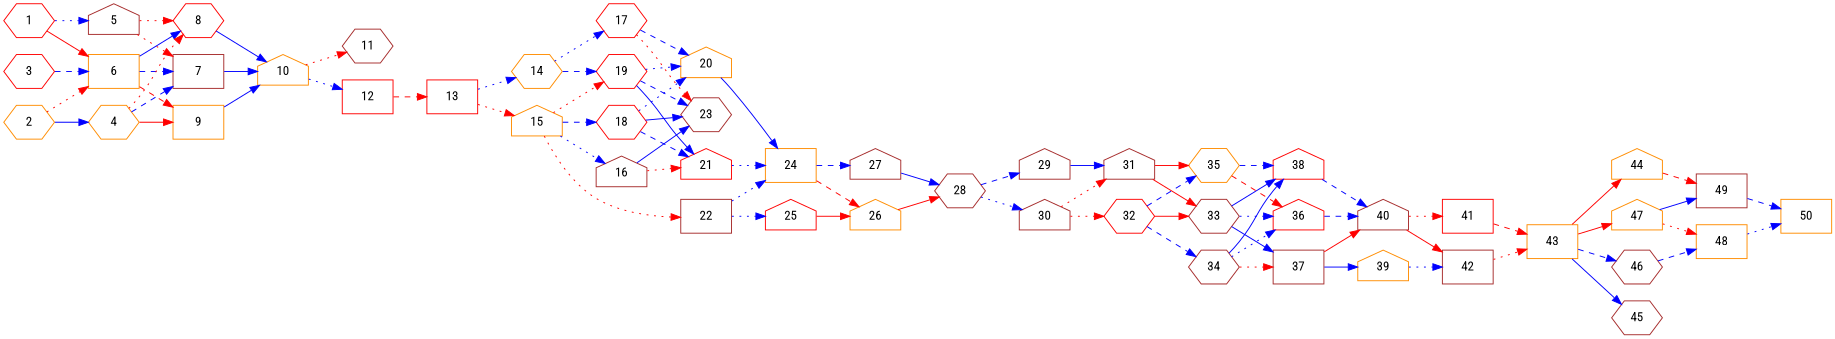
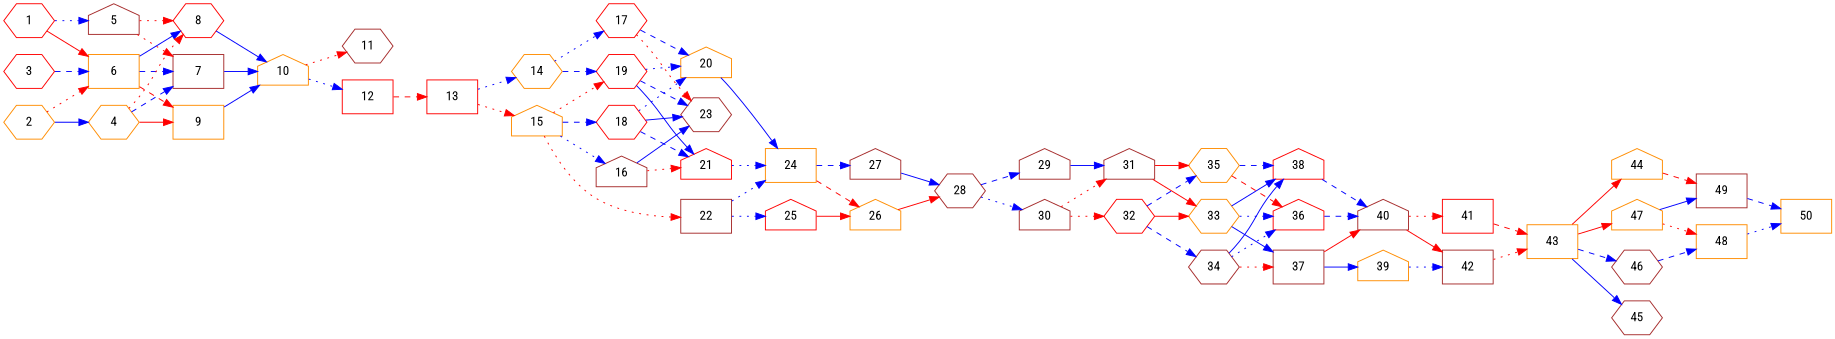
node "33": color brown -> darkorange
